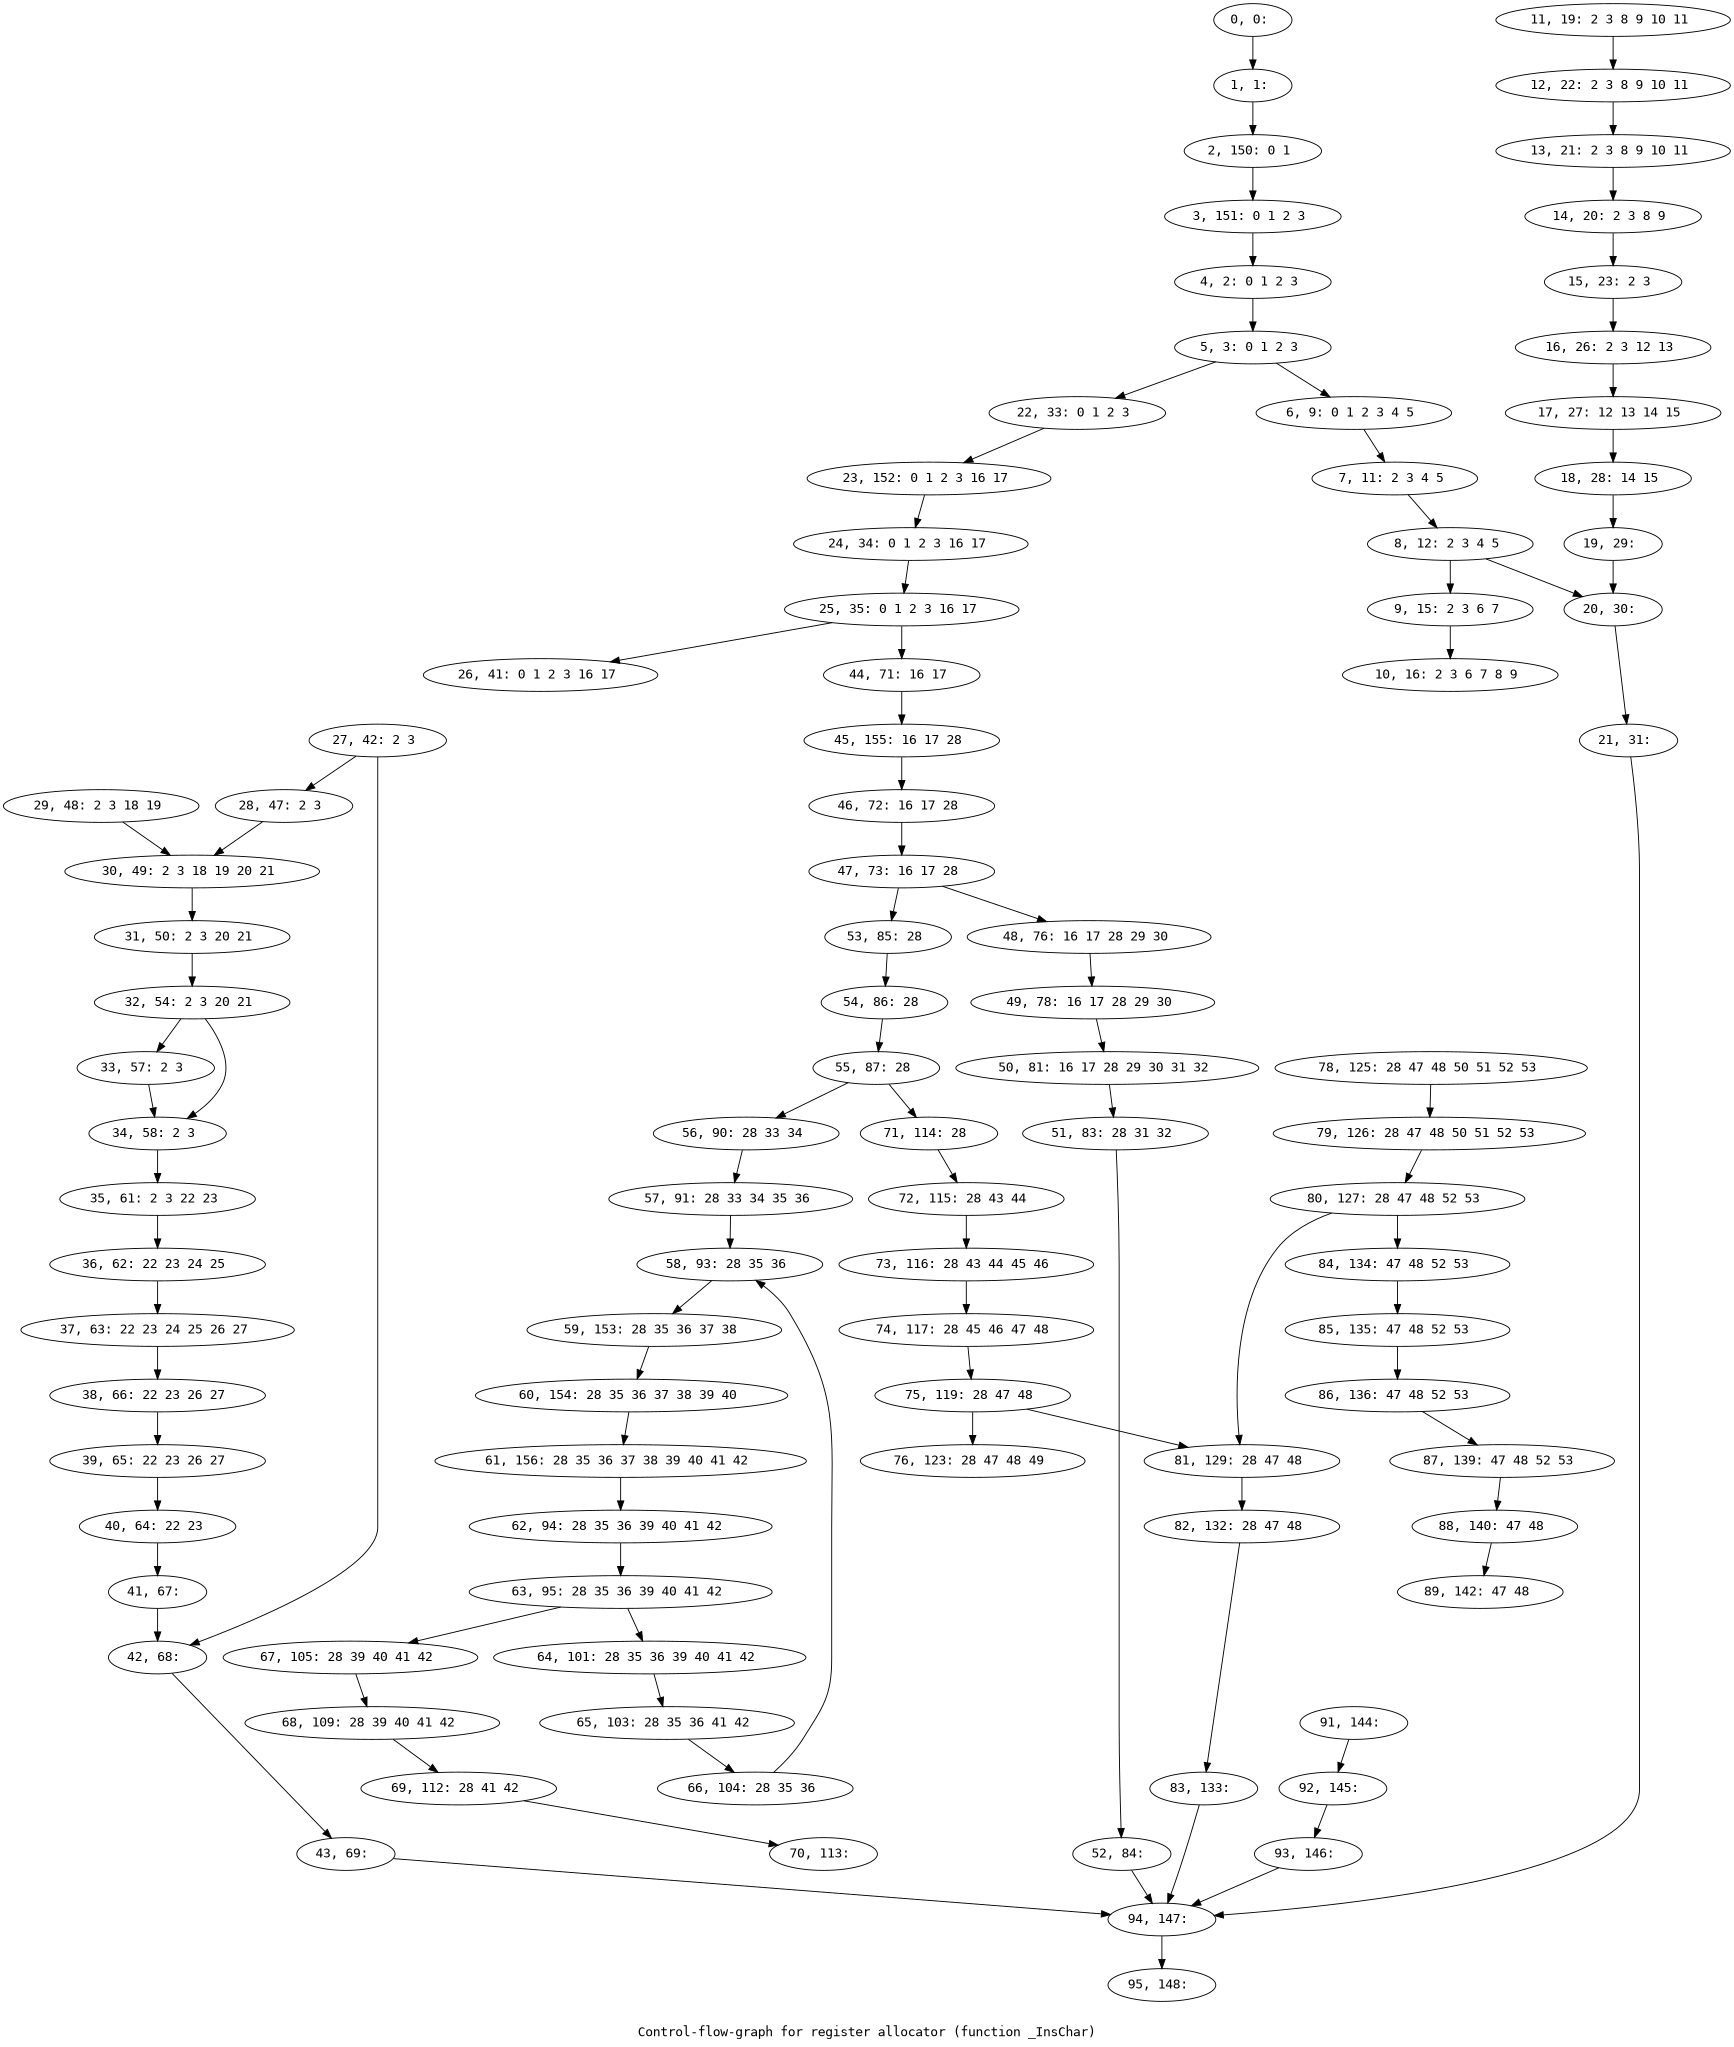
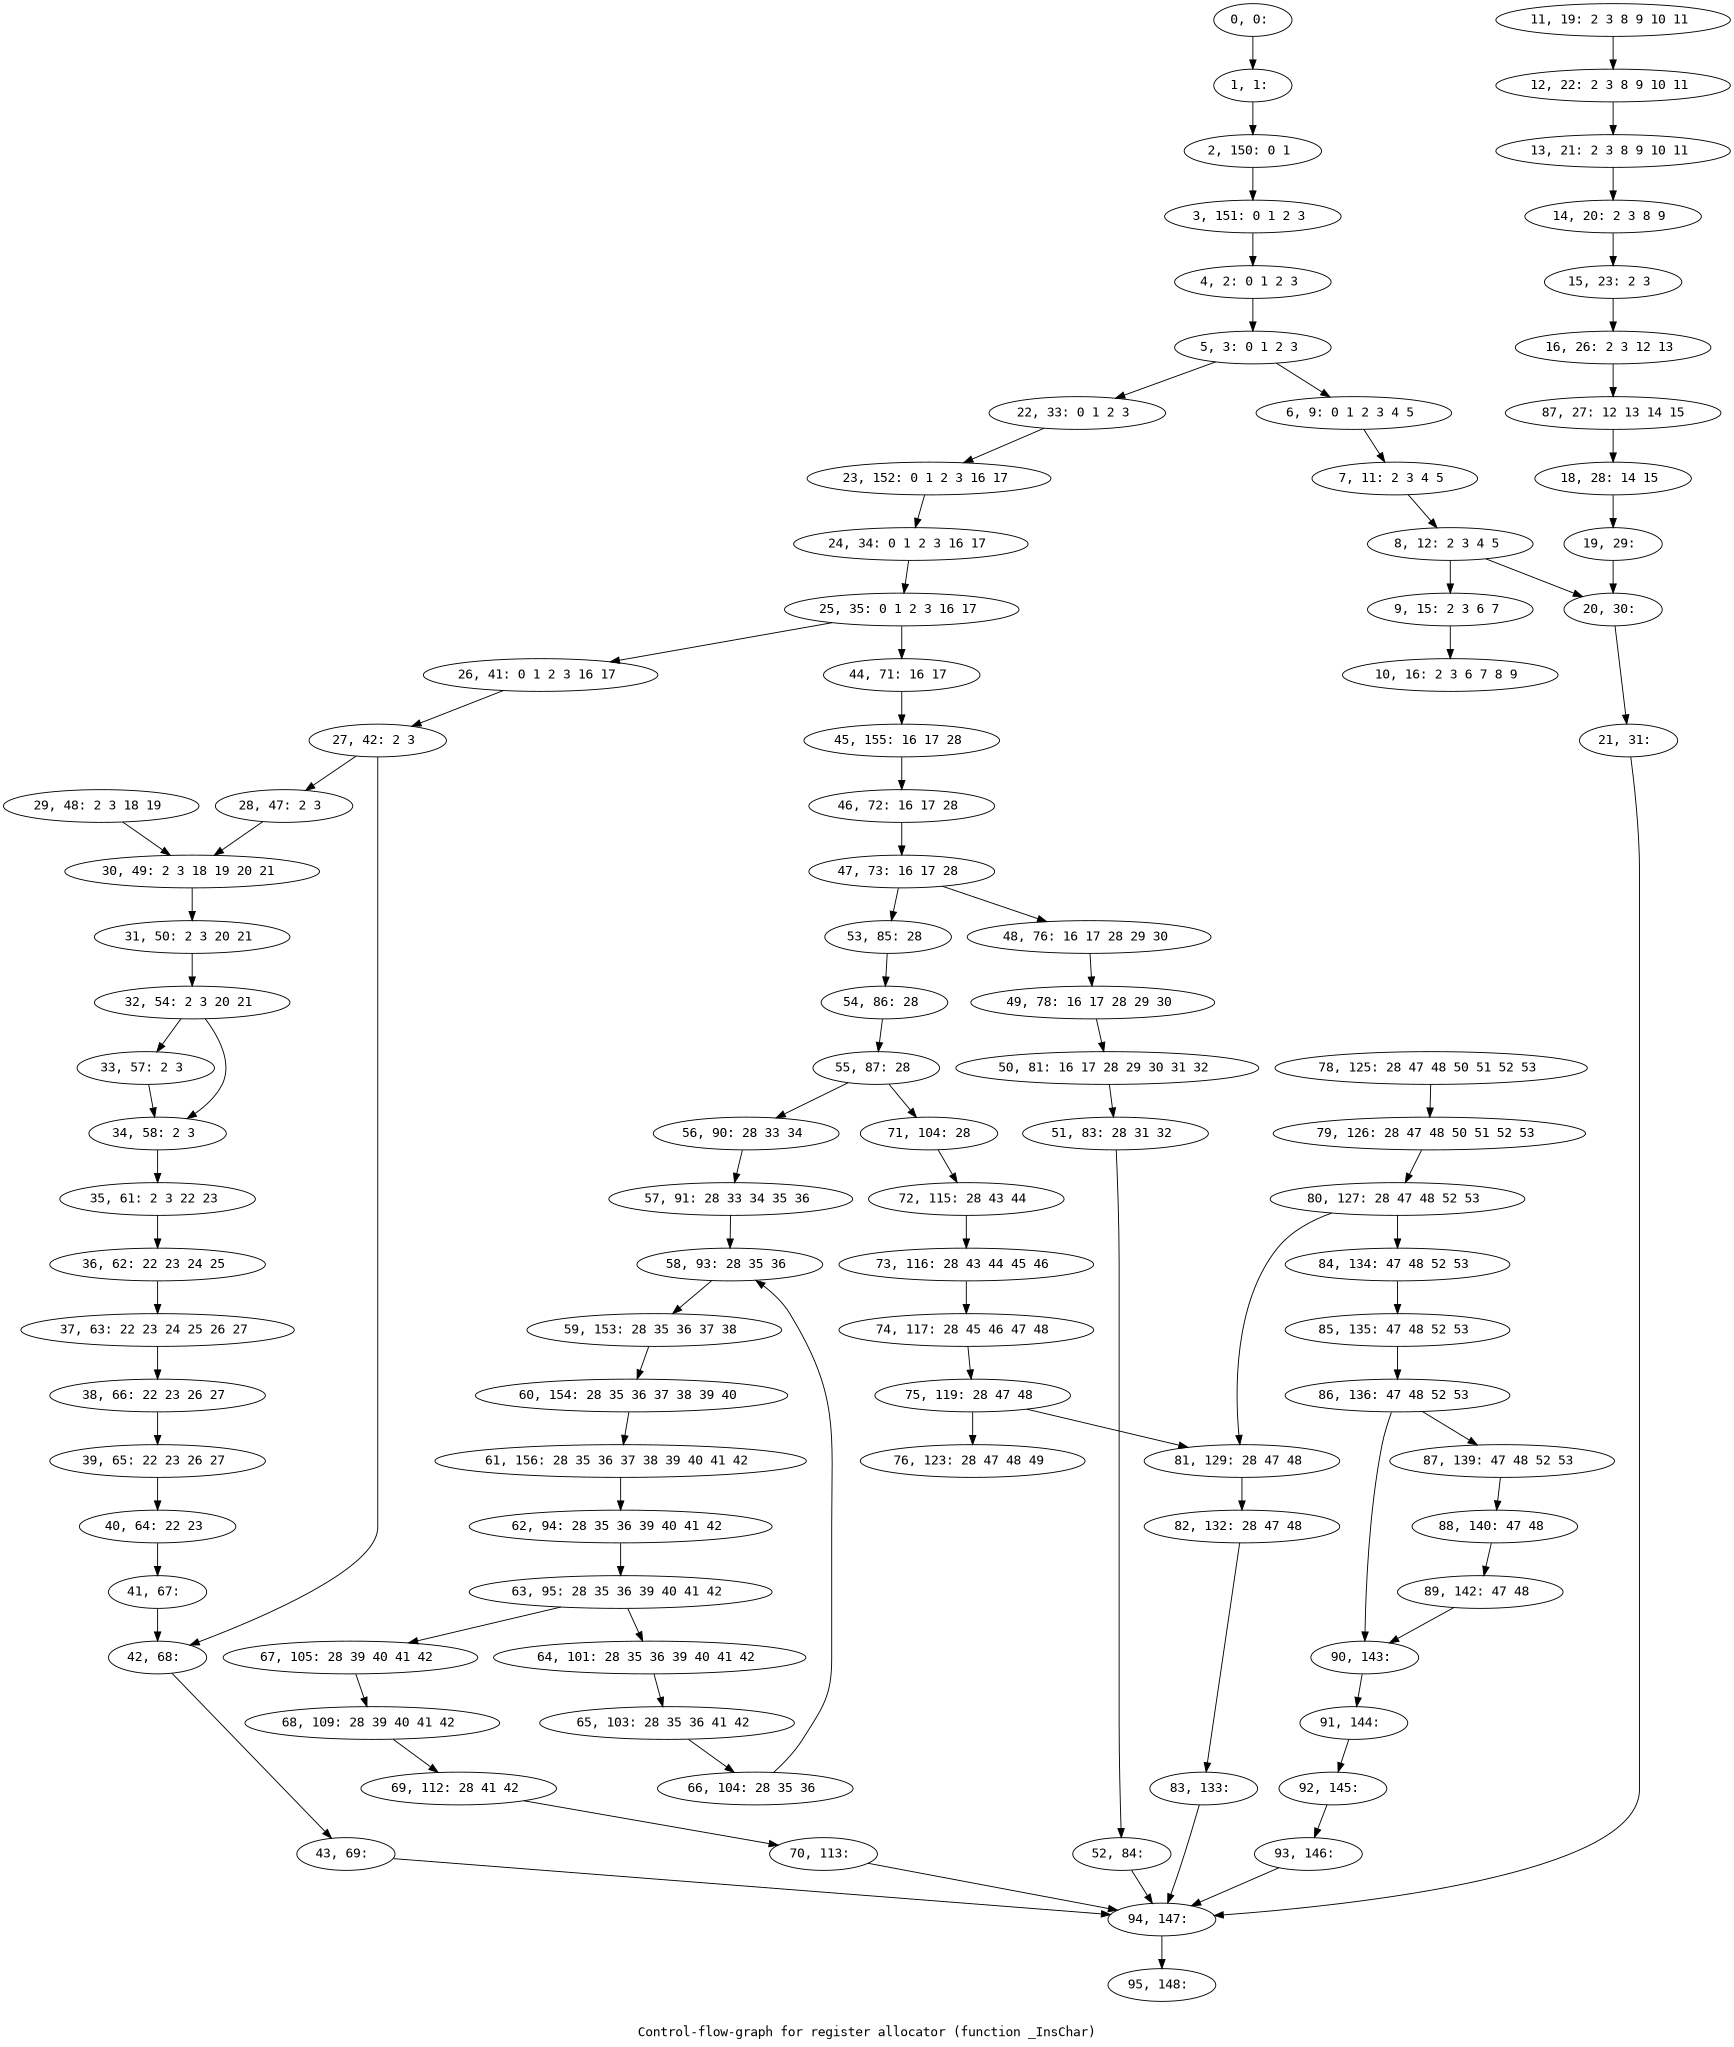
node "17, 27: 12 13 14 15": label "17, 27: 12 13 14 15" -> "87, 27: 12 13 14 15"
edge "26, 41: 0 1 2 3 16 17" -> "27, 42: 2 3": added
node "71, 114: 28": label "71, 114: 28" -> "71, 104: 28"
node "90, 143:": added
edge "70, 113:" -> "94, 147:": added
